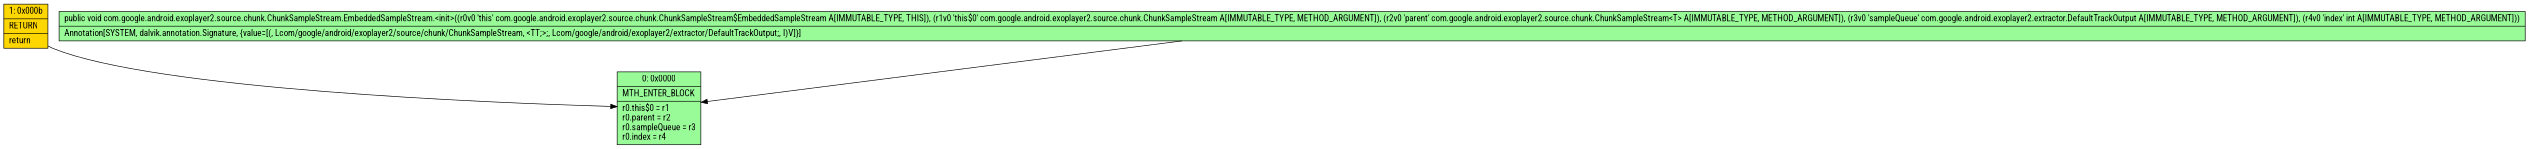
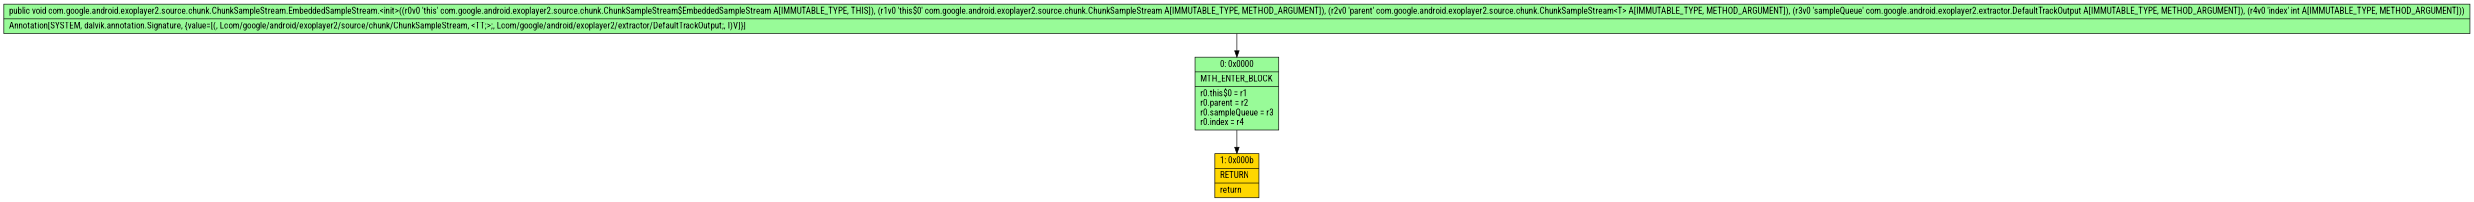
edge "1: 0x000b" -> "0: 0x0000": reversed
